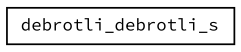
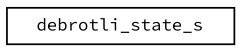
node "debrotli_debrotli_s": label "debrotli_debrotli_s" -> "debrotli_state_s"
